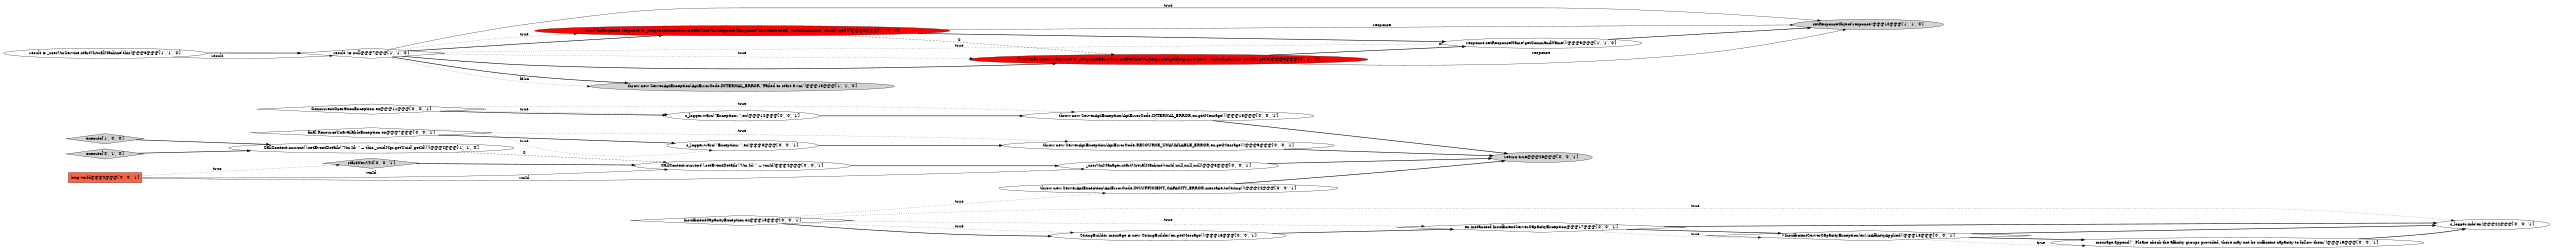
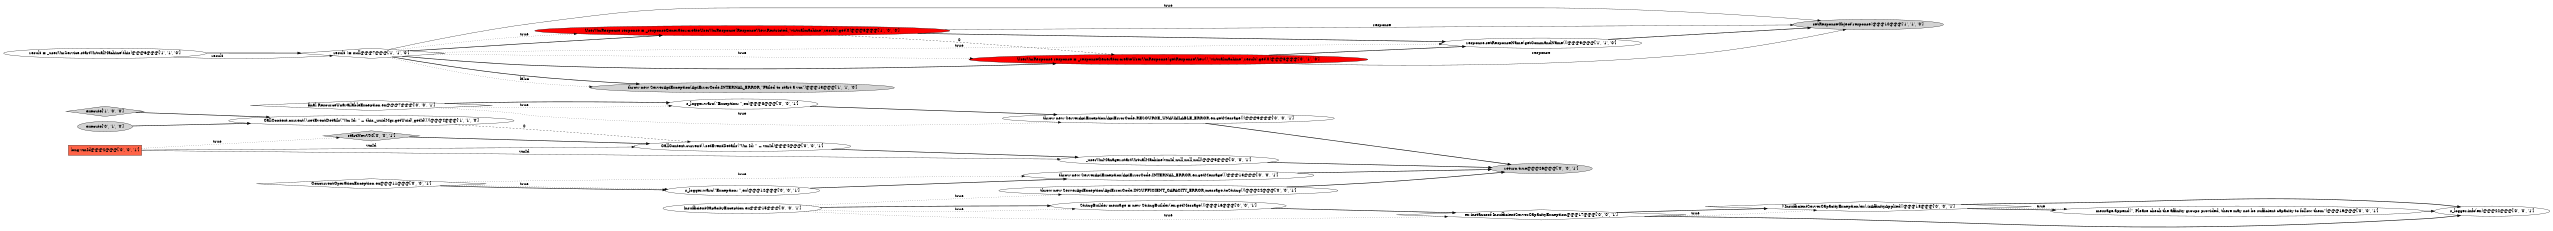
node "execute['0', '1', '0']": shape diamond -> ellipse
edge "InsufficientCapacityException ex@@@15@@@['0', '0', '1']" -> "s_logger.info(ex)@@@22@@@['0', '0', '1']": removed, label "true"
node "InsufficientCapacityException ex@@@15@@@['0', '0', '1']": shape diamond -> ellipse
